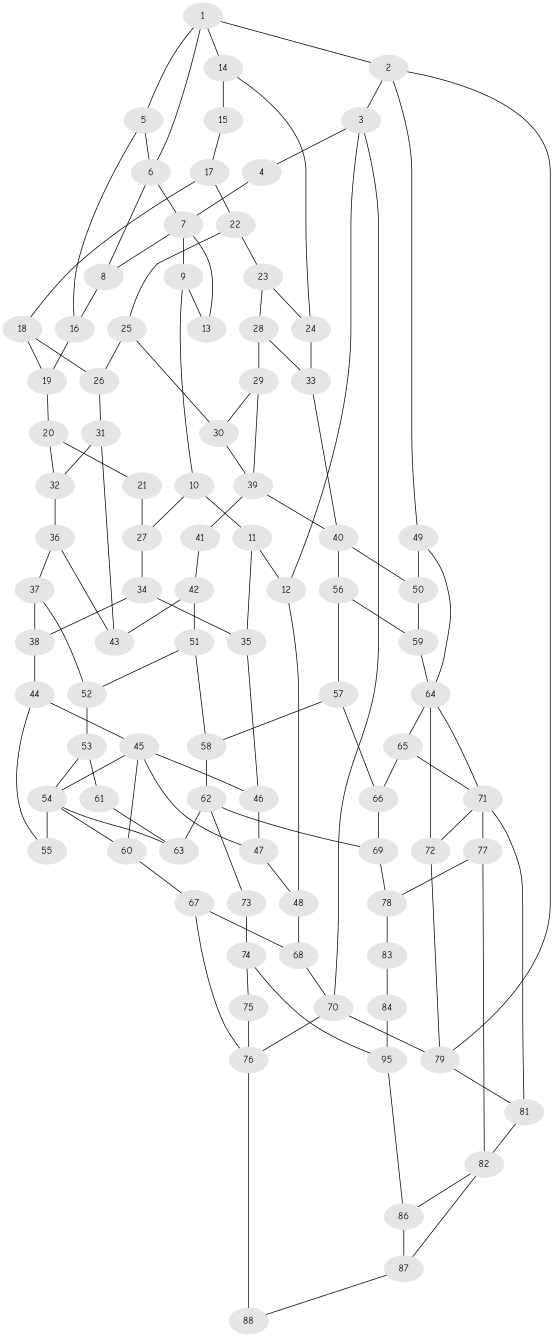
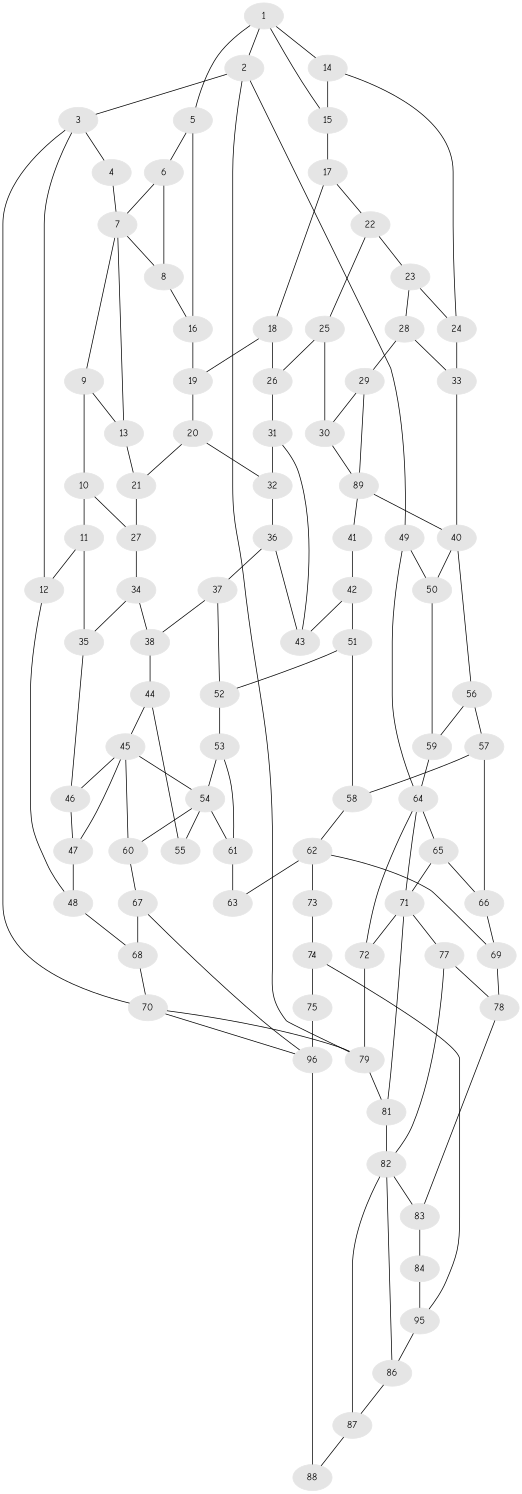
edge "1" -- "6": now "1" -- "15"
edge "13" -- "21": added
node "39": label "39" -> "89"
edge "54" -- "63": now "54" -- "61"
node "76": label "76" -> "96"
edge "82" -- "83": added
